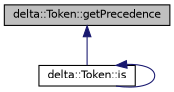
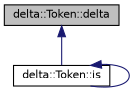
node "delta::Token::getPrecedence": label "delta::Token::getPrecedence" -> "delta::Token::delta"
